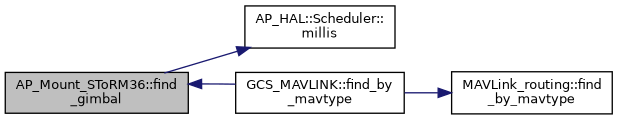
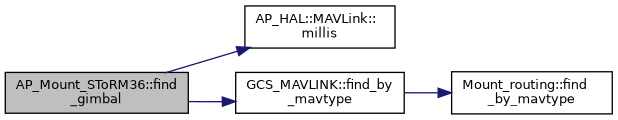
node "AP_HAL::Scheduler:: millis": label "AP_HAL::Scheduler:: millis" -> "AP_HAL::MAVLink:: millis"
edge "GCS_MAVLINK::find_by _mavtype" -> "AP_Mount_SToRM36::find _gimbal": reversed
node "MAVLink_routing::find _by_mavtype": label "MAVLink_routing::find _by_mavtype" -> "Mount_routing::find _by_mavtype"
